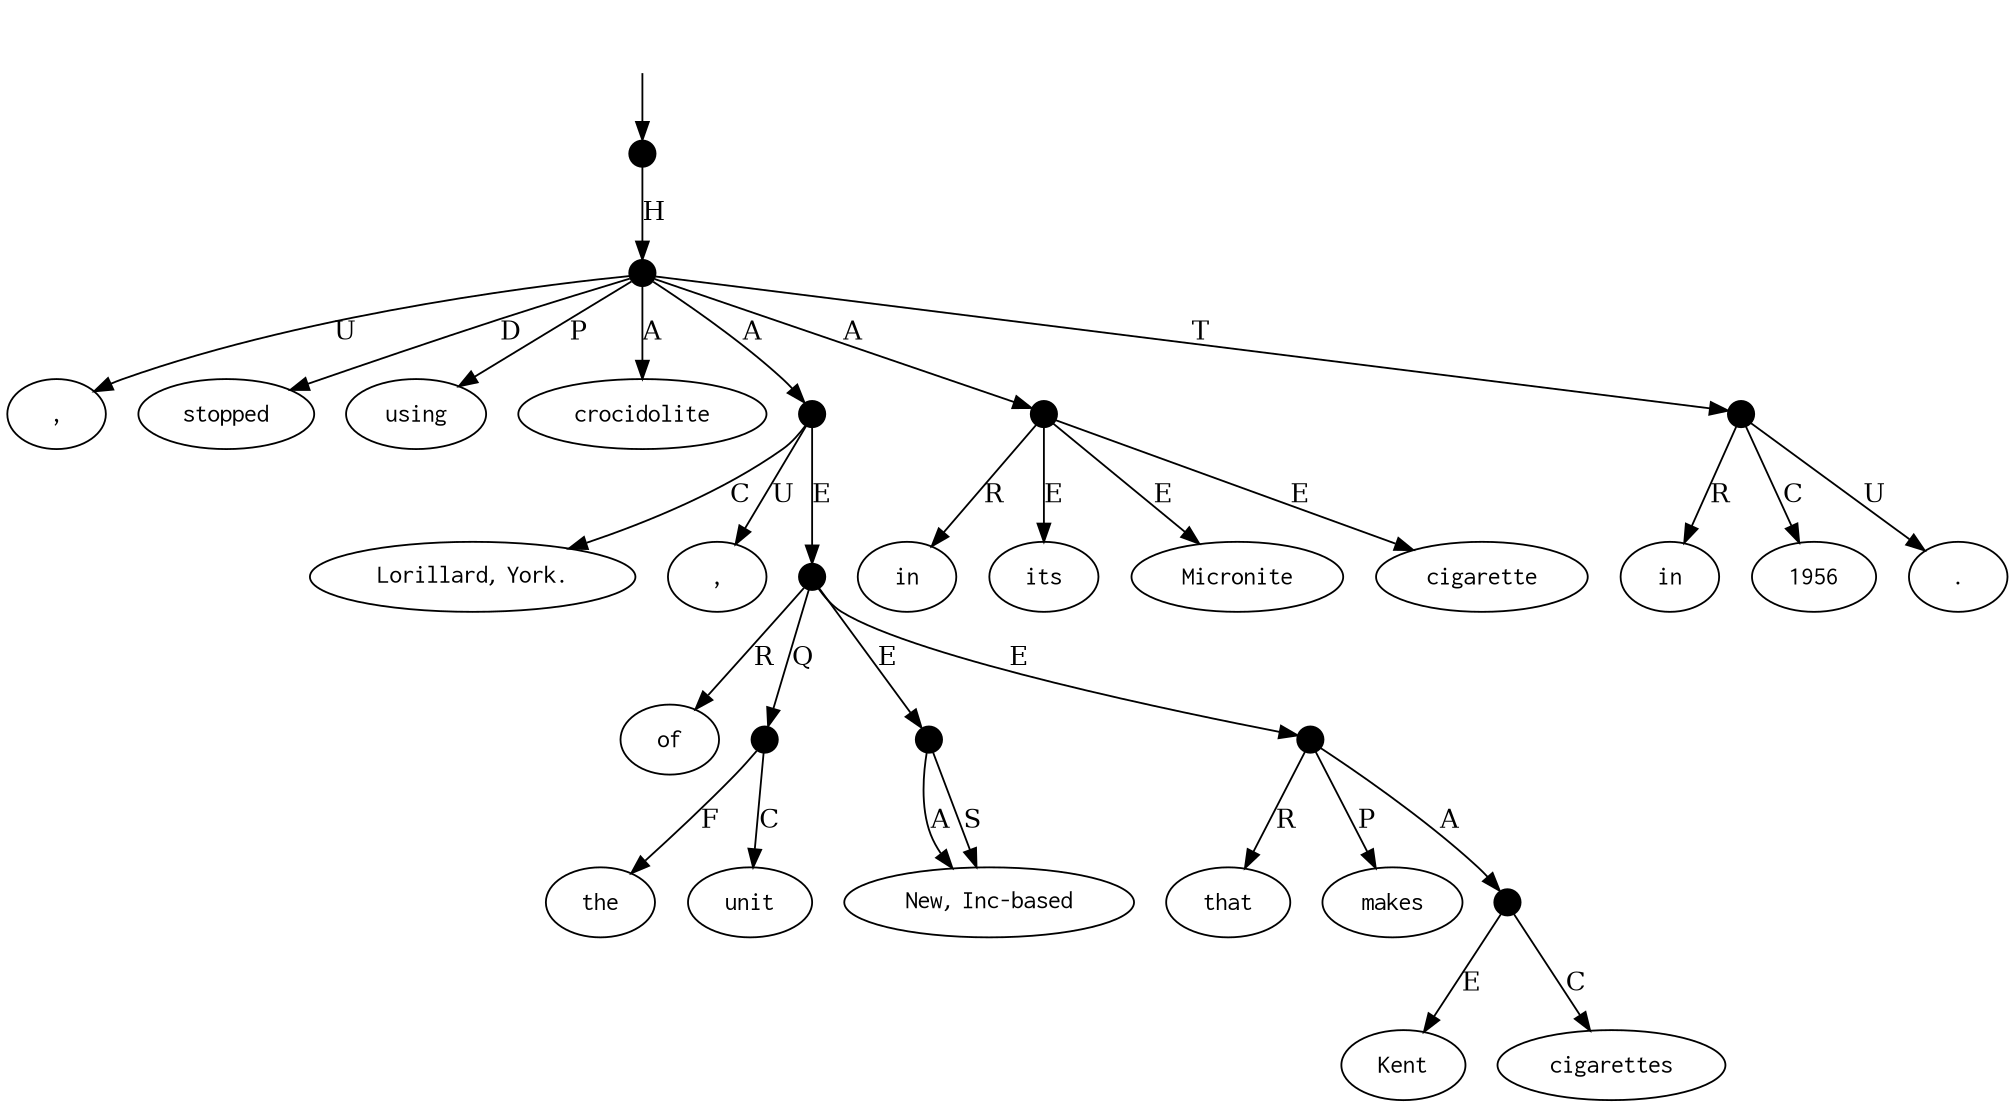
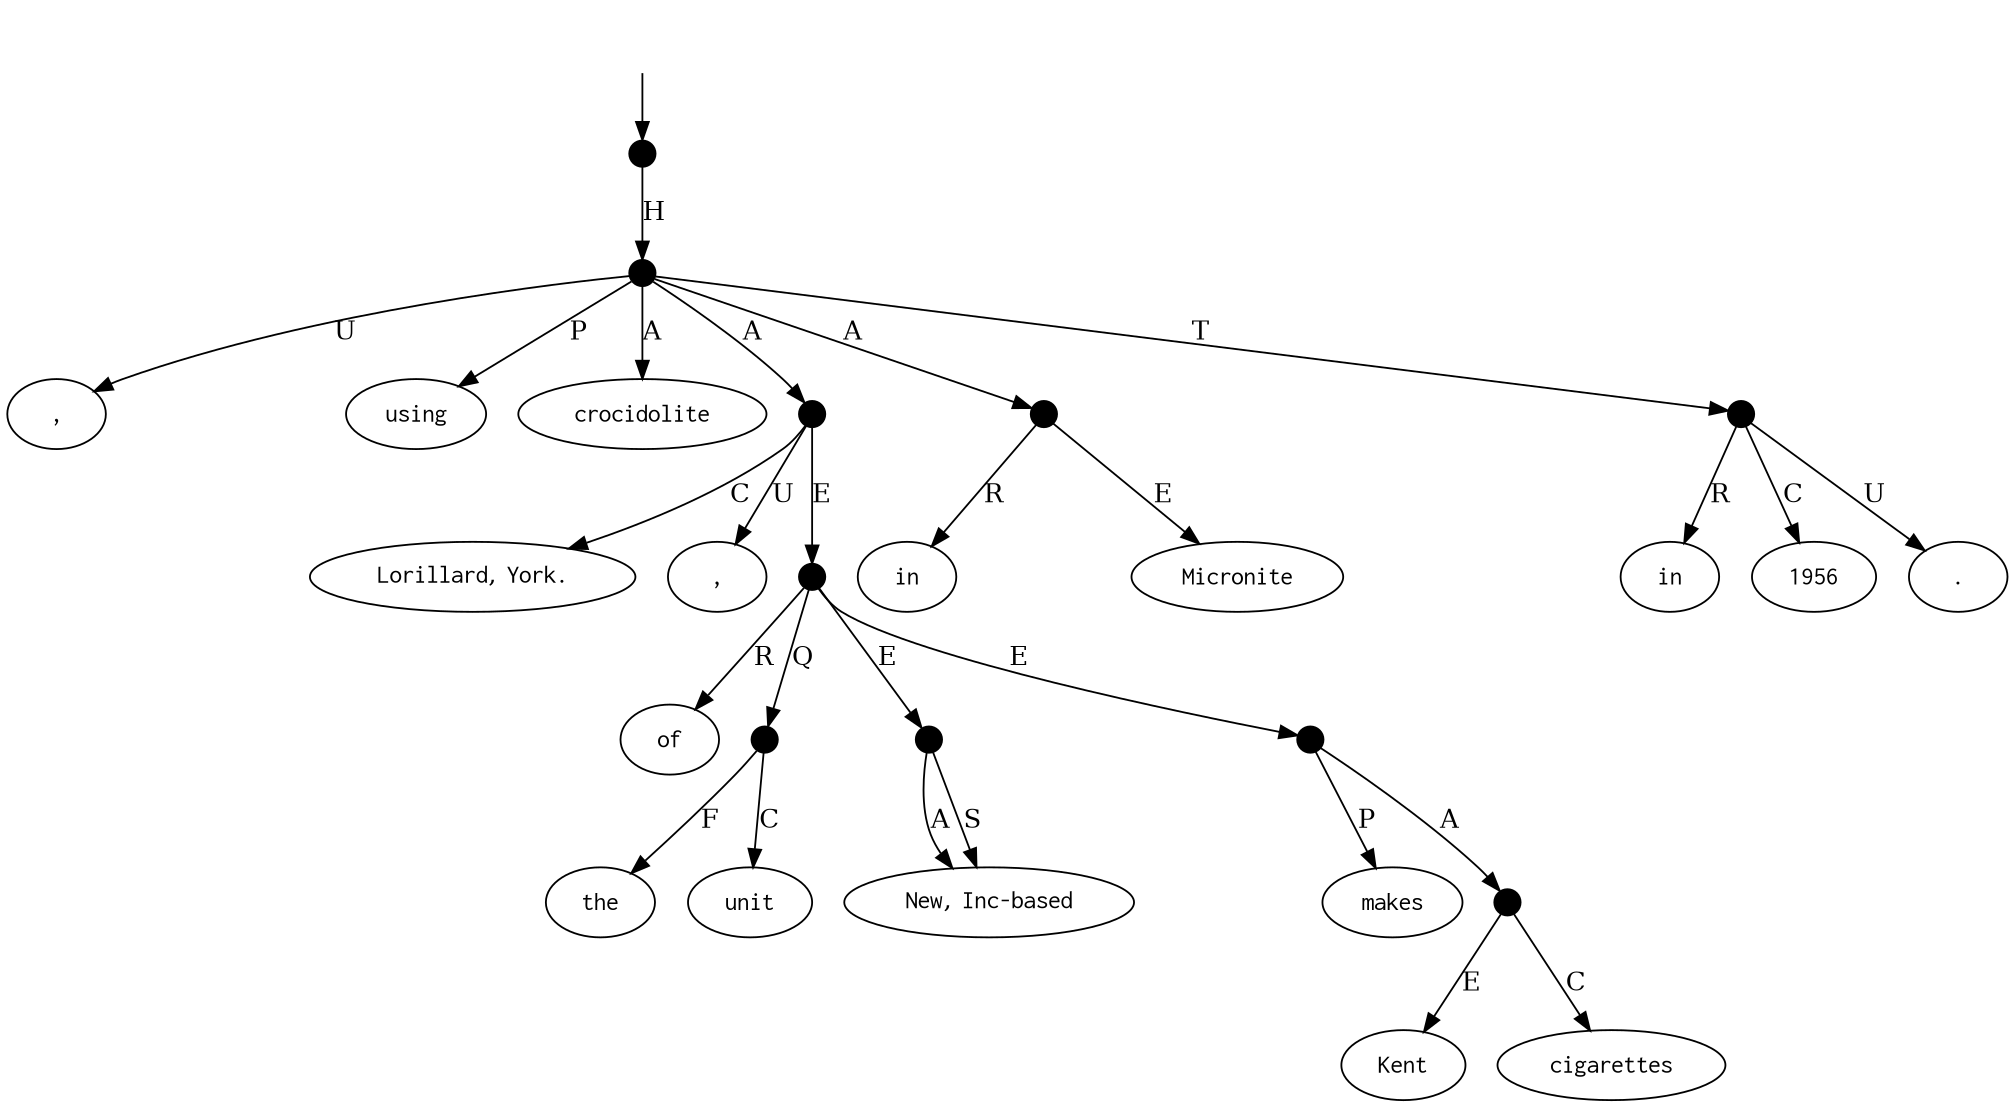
node "stopped": removed
node "its": removed
node "cigarette": removed
node "that": removed
